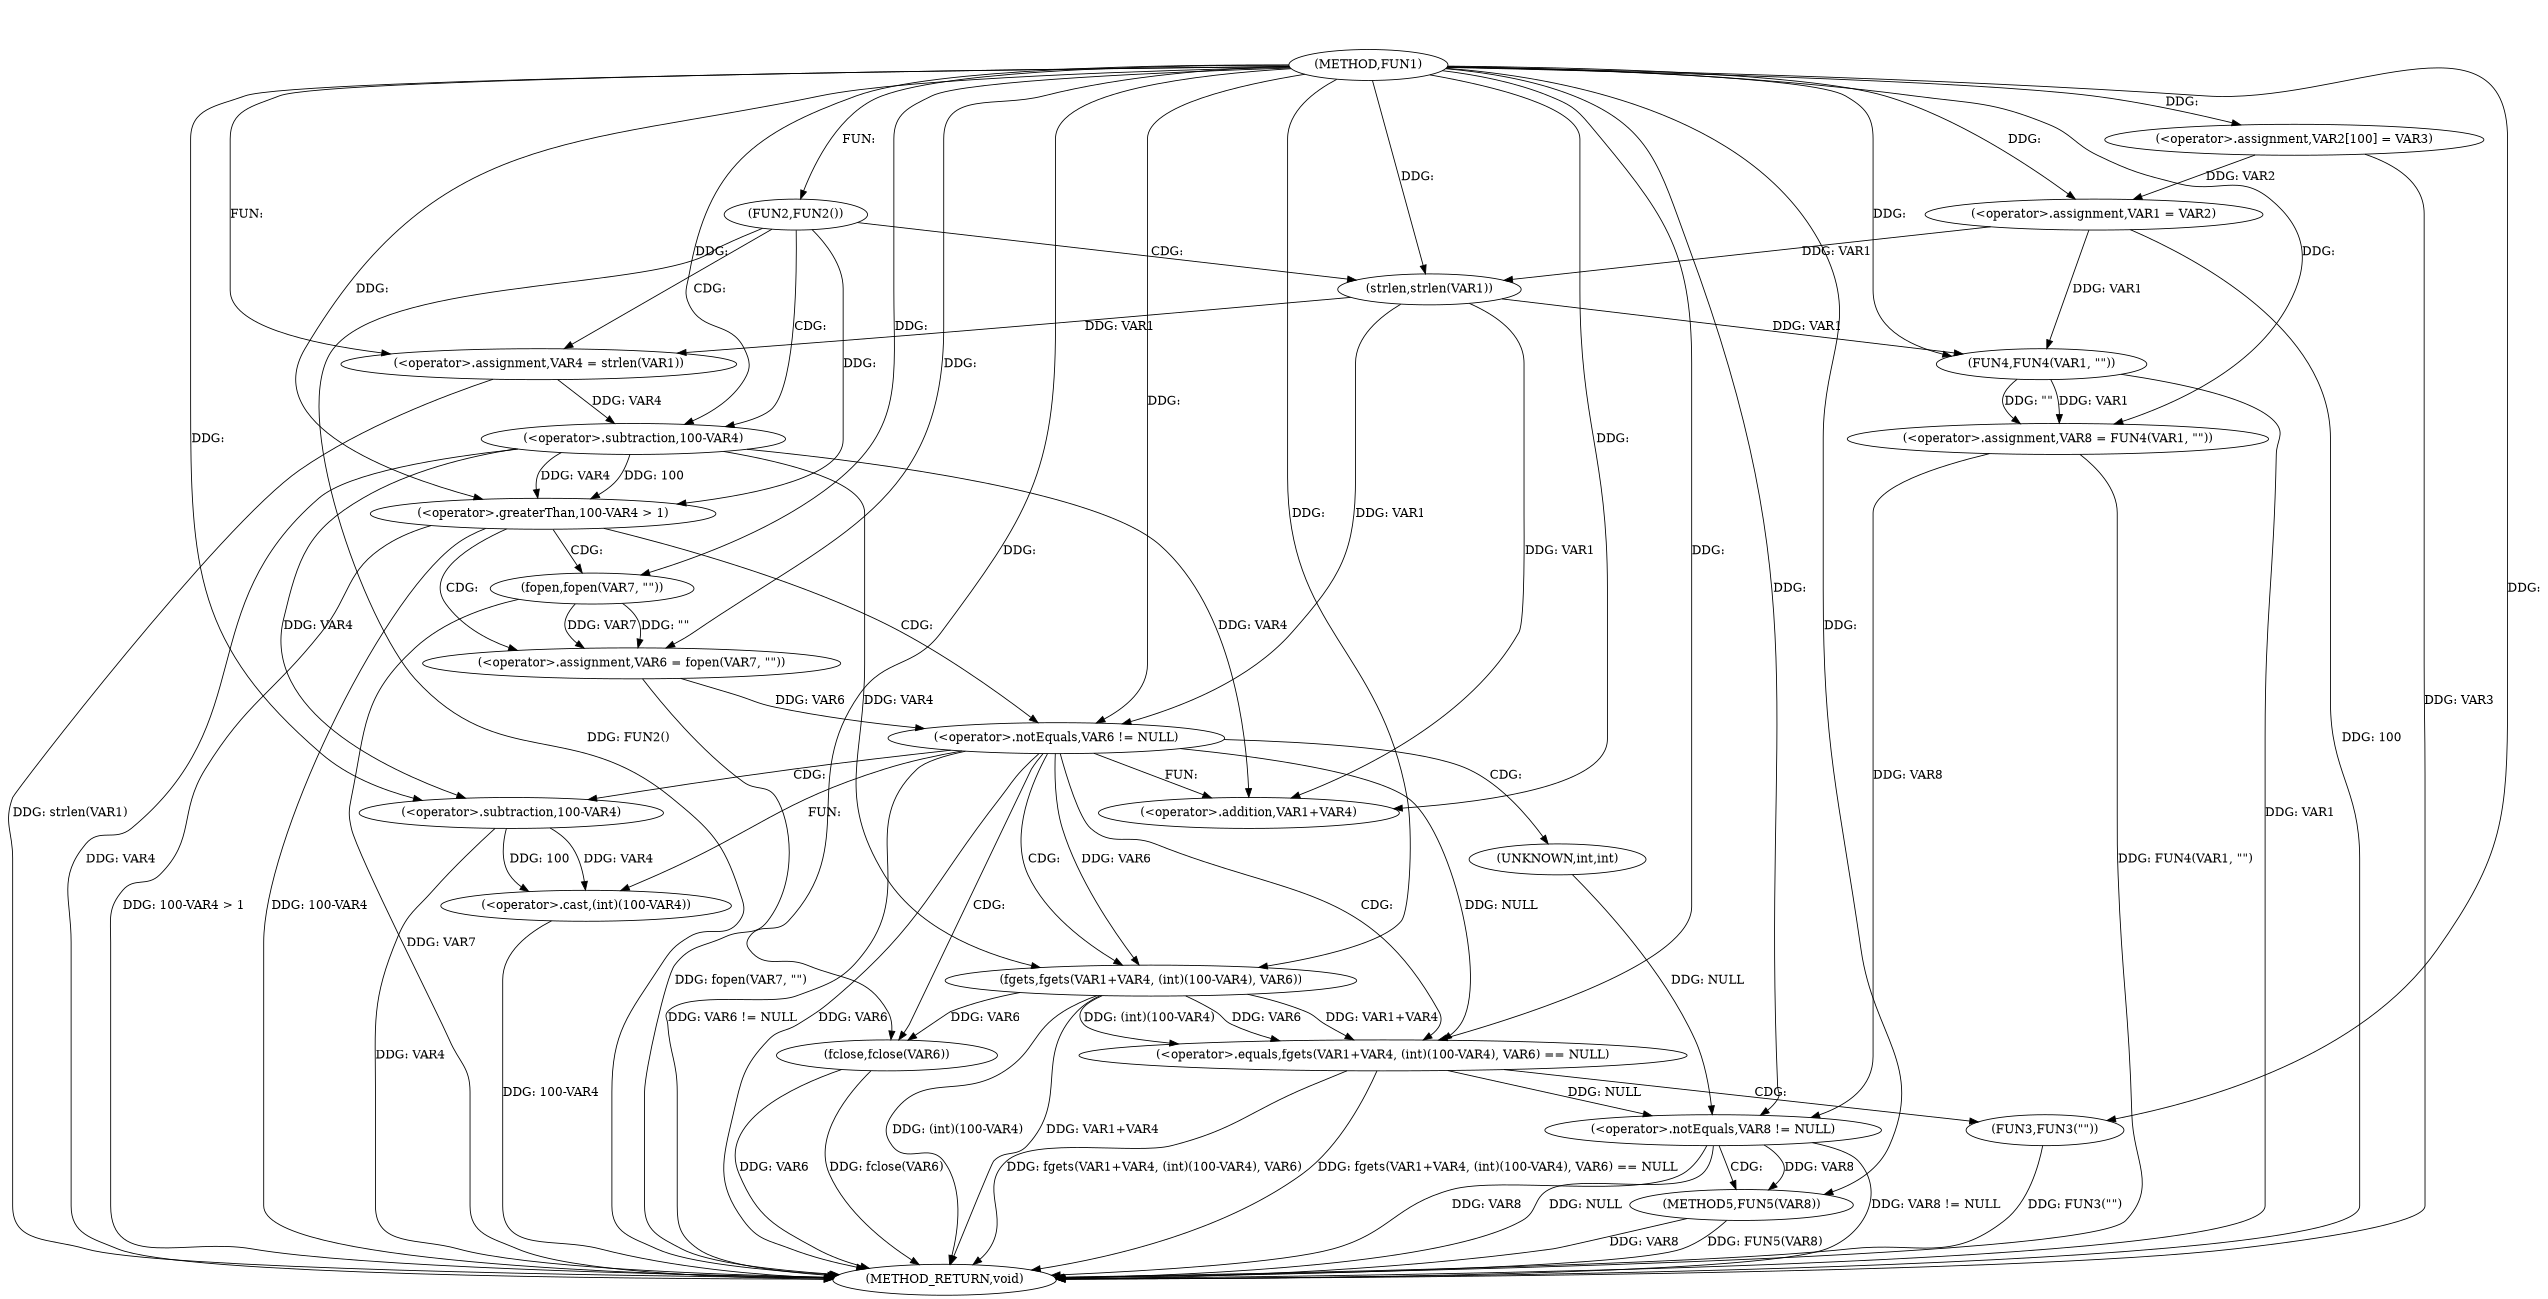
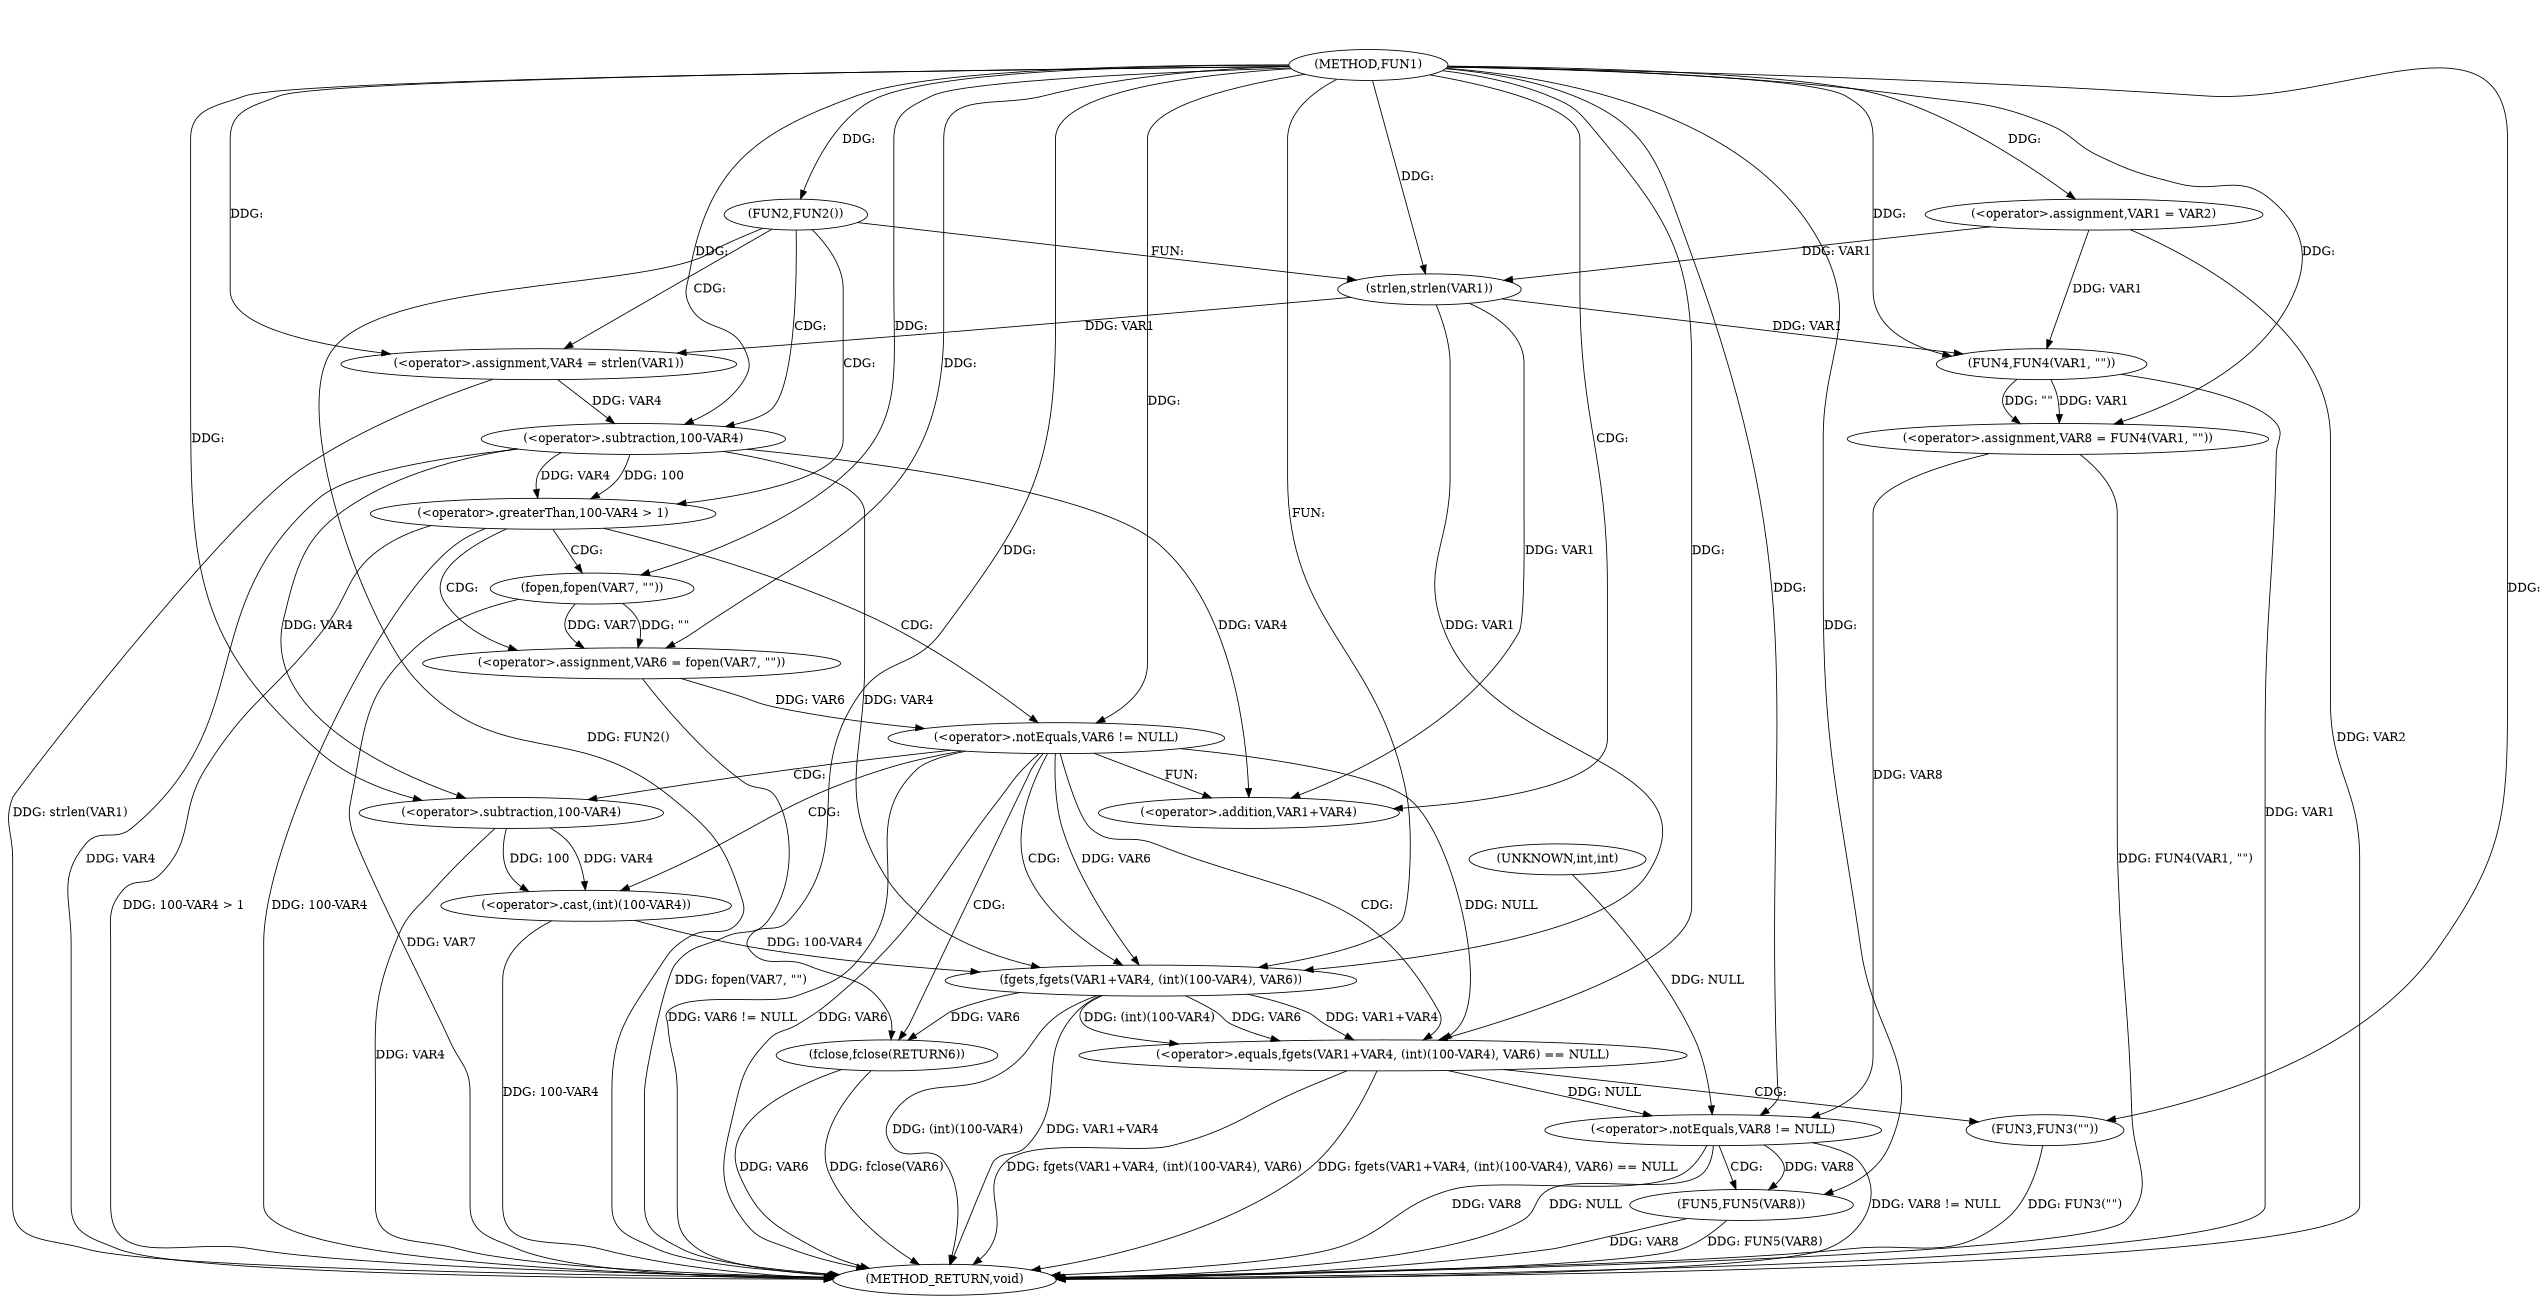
edge "(METHOD,FUN1)" -> "(<operator>.greaterThan,100-VAR4 > 1)": removed, label "DDG:"
edge "(METHOD,FUN1)" -> "(FUN2,FUN2())": label "FUN: " -> "DDG: "
node "(<operator>.assignment,VAR2[100] = VAR3)": removed
edge "(METHOD,FUN1)" -> "(<operator>.assignment,VAR4 = strlen(VAR1))": label "FUN: " -> "DDG: "
edge "(FUN2,FUN2())" -> "(strlen,strlen(VAR1))": label "CDG: " -> "FUN: "
edge "(FUN2,FUN2())" -> "(<operator>.greaterThan,100-VAR4 > 1)": label "DDG: " -> "CDG: "
edge "(METHOD,FUN1)" -> "(<operator>.addition,VAR1+VAR4)": label "DDG: " -> "CDG: "
edge "(METHOD,FUN1)" -> "(fgets,fgets(VAR1+VAR4, (int)(100-VAR4), VAR6))": label "DDG: " -> "FUN: "
edge "(strlen,strlen(VAR1))" -> "(<operator>.notEquals,VAR6 != NULL)": now "(strlen,strlen(VAR1))" -> "(fgets,fgets(VAR1+VAR4, (int)(100-VAR4), VAR6))"
edge "(<operator>.assignment,VAR1 = VAR2)" -> "(METHOD_RETURN,void)": label "DDG: 100" -> "DDG: VAR2"
edge "(<operator>.notEquals,VAR6 != NULL)" -> "(UNKNOWN,int,int)": removed, label "CDG:"
edge "(<operator>.notEquals,VAR6 != NULL)" -> "(<operator>.cast,(int)(100-VAR4))": label "FUN: " -> "CDG: "
edge "(<operator>.cast,(int)(100-VAR4))" -> "(fgets,fgets(VAR1+VAR4, (int)(100-VAR4), VAR6))": added, label "DDG: 100-VAR4"
node "(fclose,fclose(VAR6))": label "(fclose,fclose(VAR6))" -> "(fclose,fclose(RETURN6))"
node "(METHOD5,FUN5(VAR8))": label "(METHOD5,FUN5(VAR8))" -> "(FUN5,FUN5(VAR8))"
